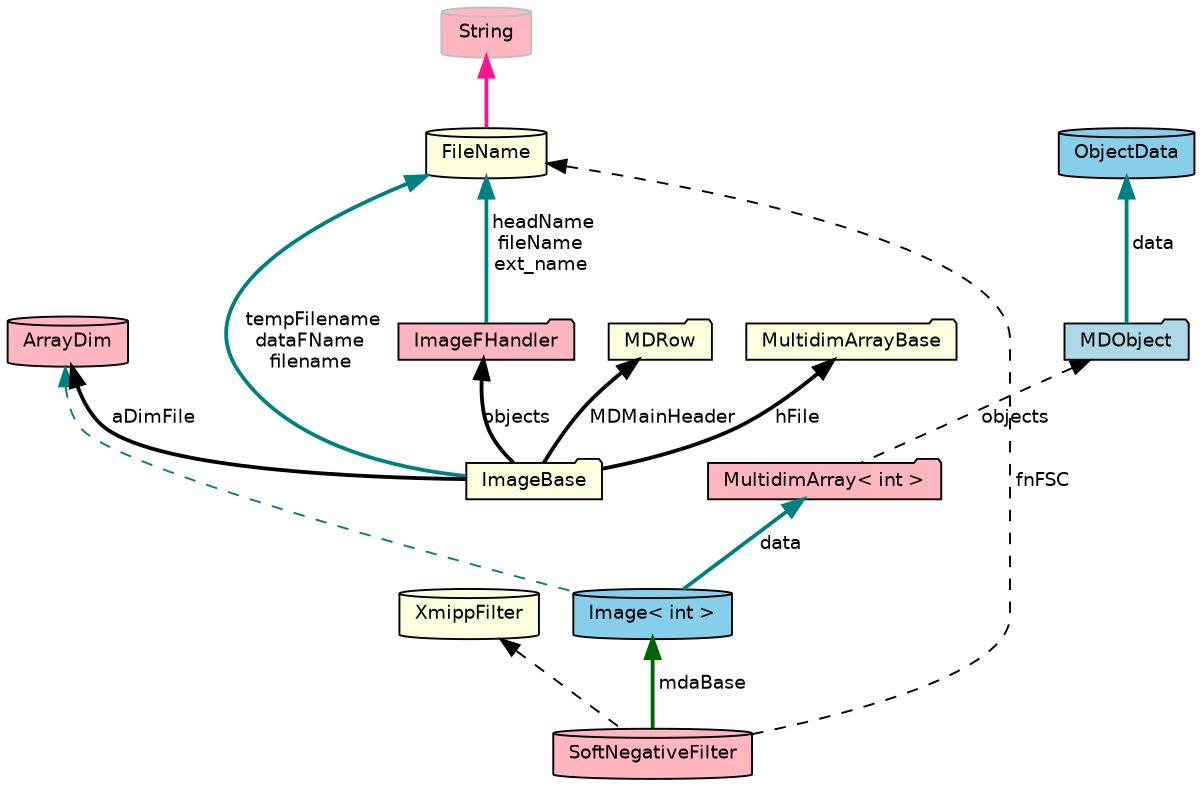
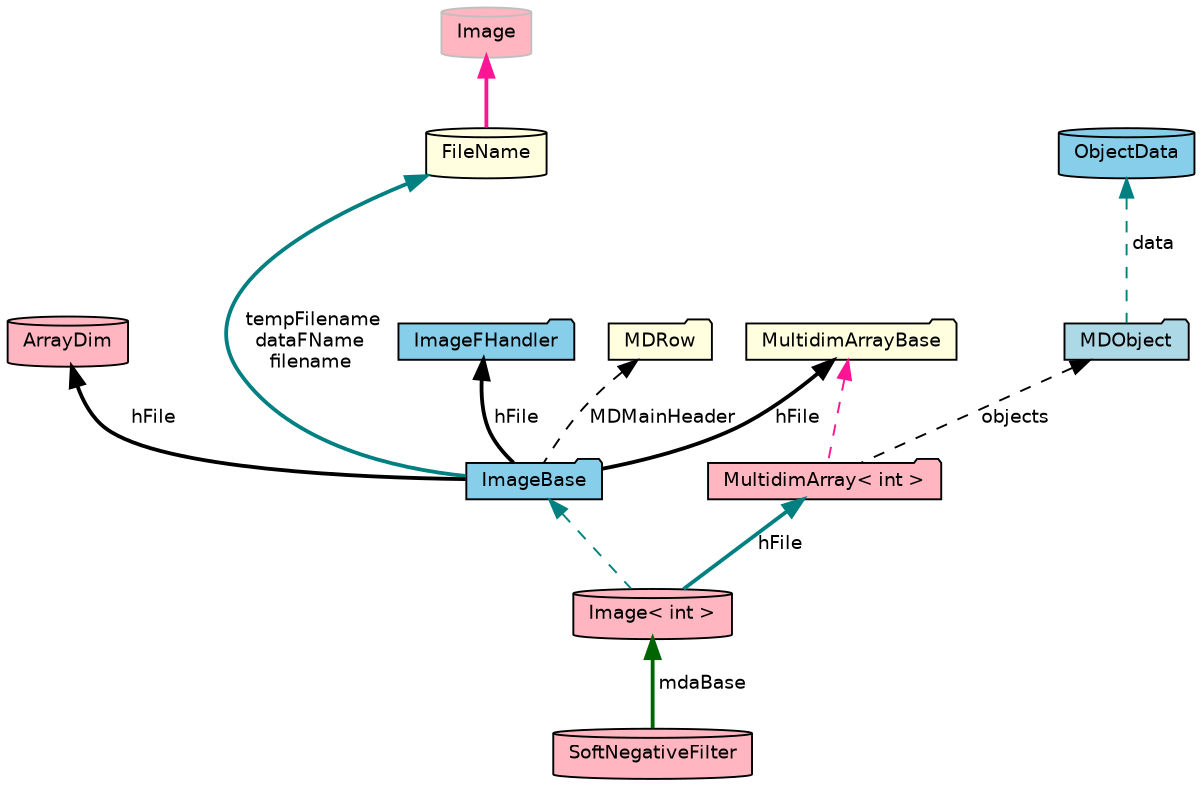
node "String": label "String" -> "Image"
edge "ImageFHandler" -> "FileName": removed, label "headName fileName ext_name"
edge "MDObject" -> "ObjectData": style bold -> dashed
node "ImageFHandler": fillcolor lightpink -> skyblue
edge "SoftNegativeFilter" -> "FileName": removed, label "fnFSC"
edge "ImageBase" -> "MDRow": style bold -> dashed
edge "ImageBase" -> "ArrayDim": label " aDimFile" -> " hFile"
edge "ImageBase" -> "ImageFHandler": label " objects" -> " hFile"
edge "MultidimArray< int >" -> "MultidimArrayBase": added
node "ImageBase": fillcolor lightyellow -> skyblue
edge "Image< int >" -> "ArrayDim": now "Image< int >" -> "ImageBase"
edge "Image< int >" -> "MultidimArray< int >": label " data" -> " hFile"
node "XmippFilter": removed
node "Image< int >": fillcolor skyblue -> lightpink
